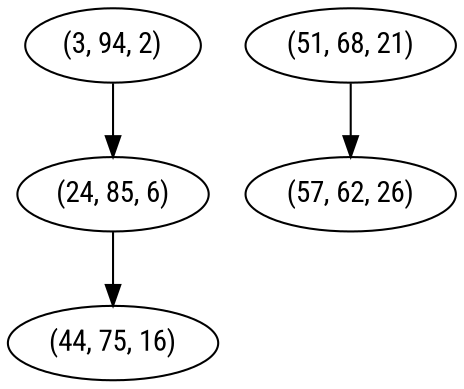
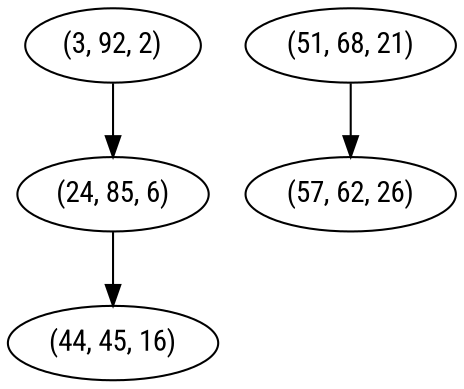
node "(3, 94, 2)": label "(3, 94, 2)" -> "(3, 92, 2)"
node "(44, 75, 16)": label "(44, 75, 16)" -> "(44, 45, 16)"
